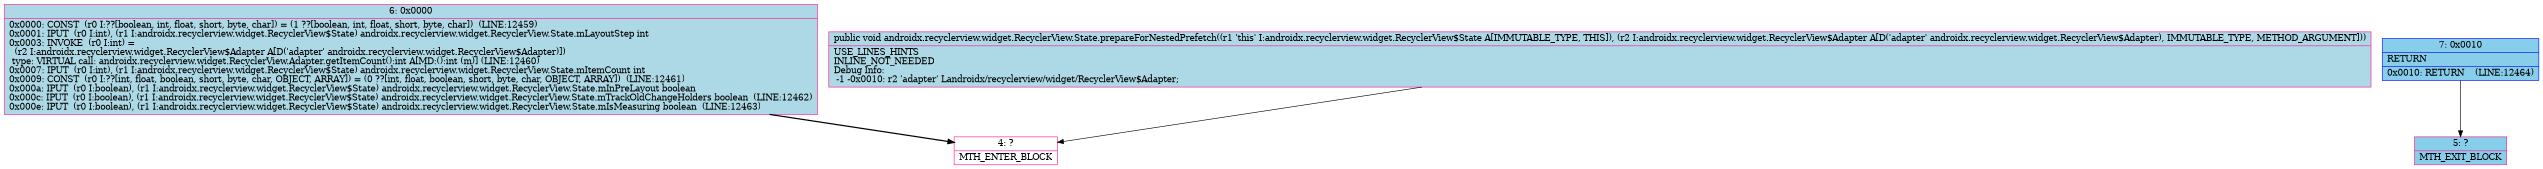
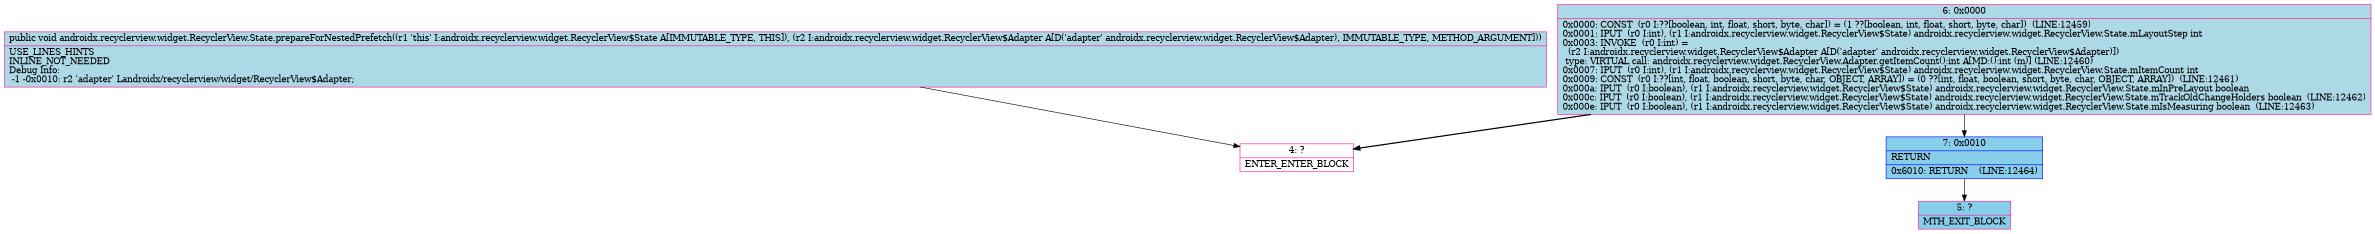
node "7: 0x0010": text "0x0010: RETURN    (LINE:12464)" -> "0x6010: RETURN    (LINE:12464)"
edge "6: 0x0000" -> "7: 0x0010": added
node "4: ?": text "MTH_ENTER_BLOCK" -> "ENTER_ENTER_BLOCK"
